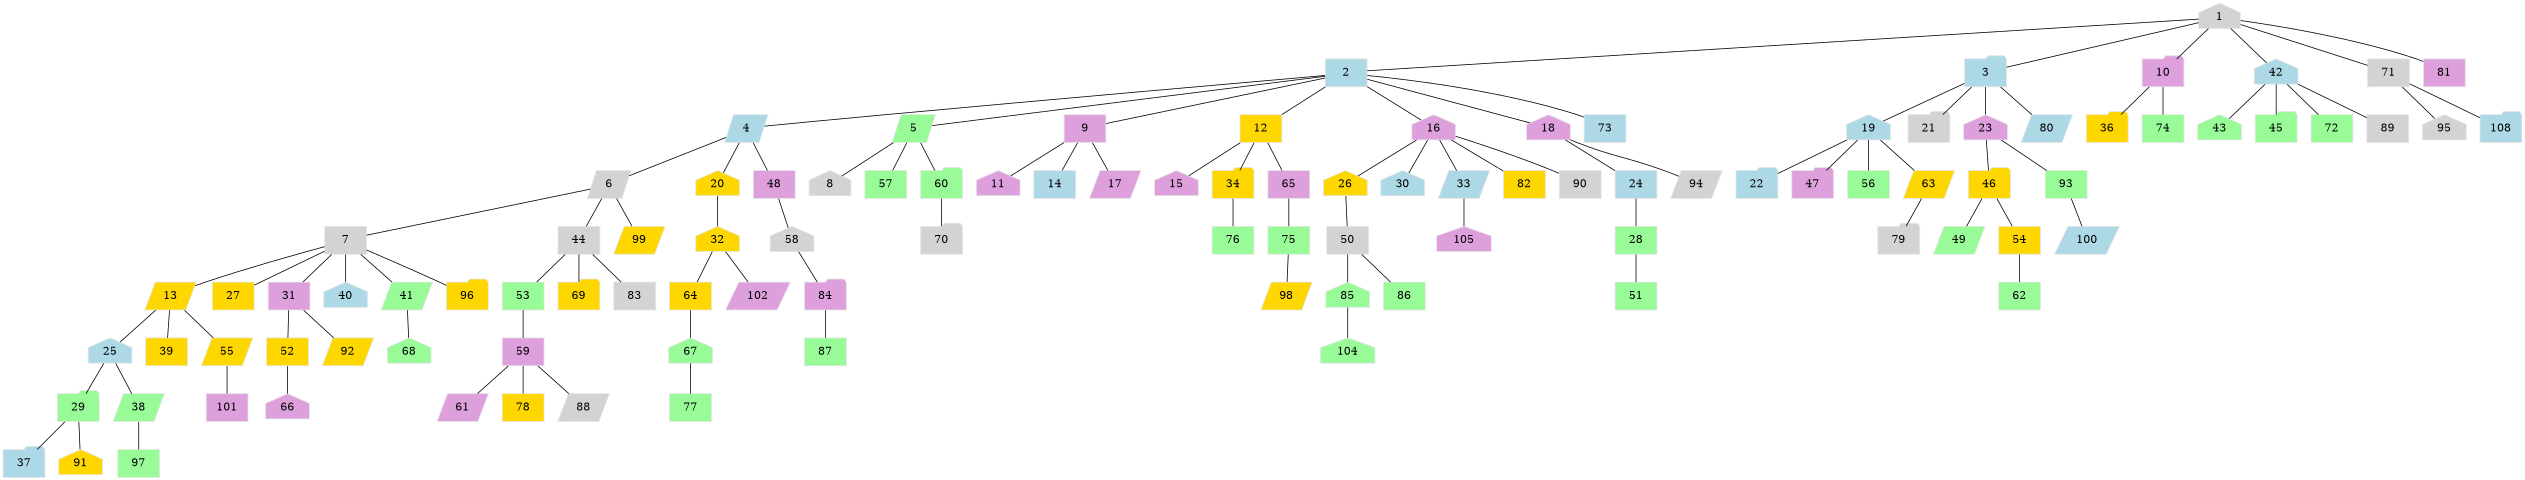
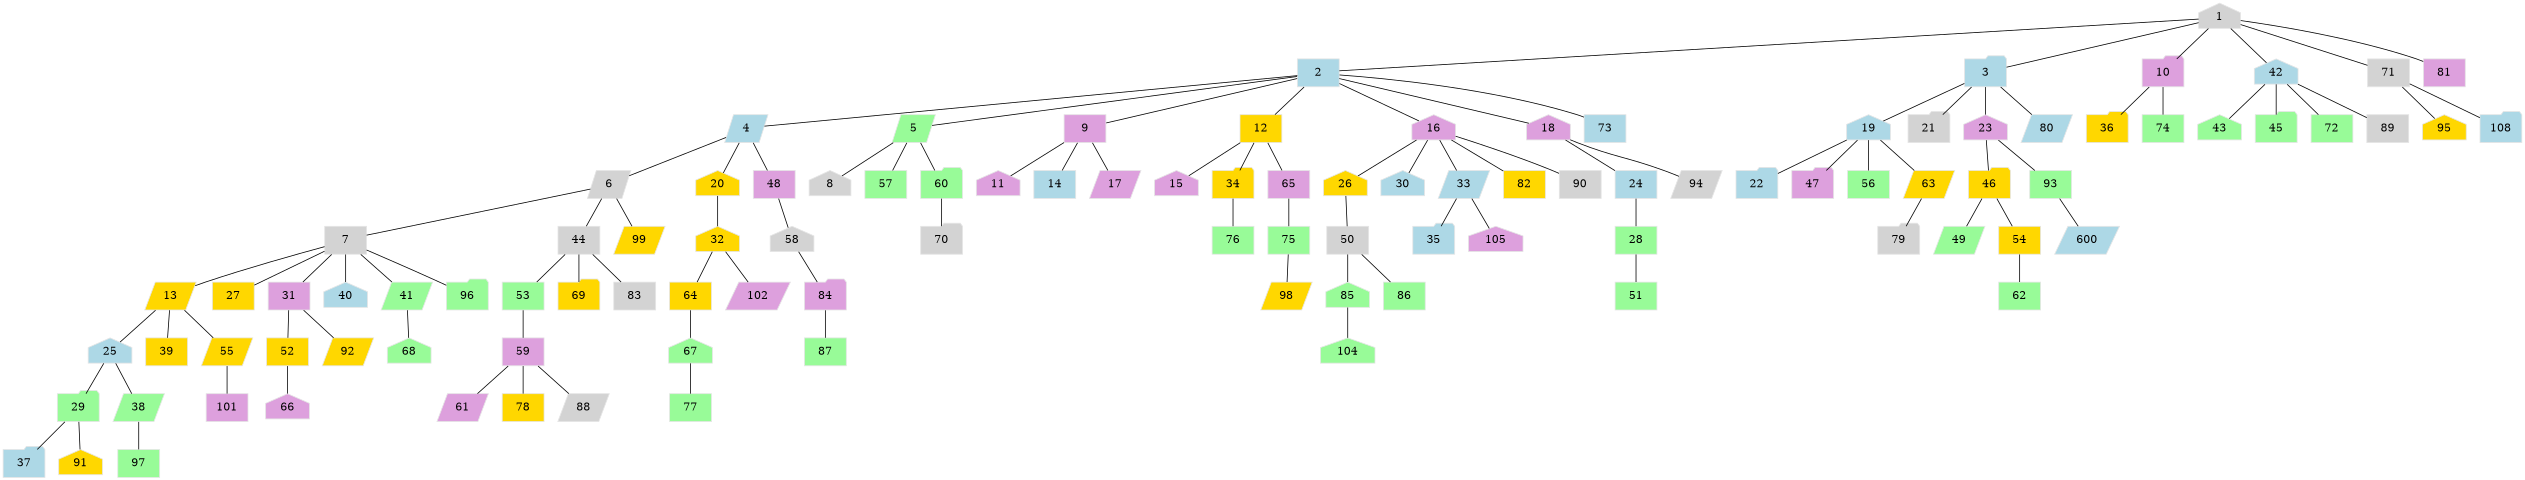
node "95": fillcolor lightgrey -> gold
node "35": added
node "100": label "100" -> "600"
node "96": fillcolor gold -> palegreen
